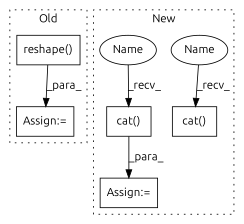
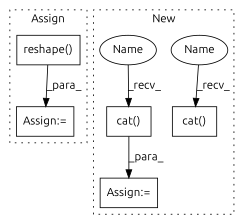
cluster "Old": label "Old" -> "Assign"
